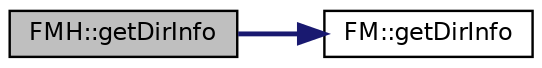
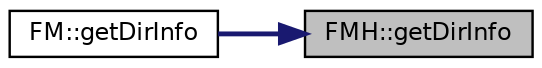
edge "FMH::getDirInfo" -> "FM::getDirInfo": reversed
